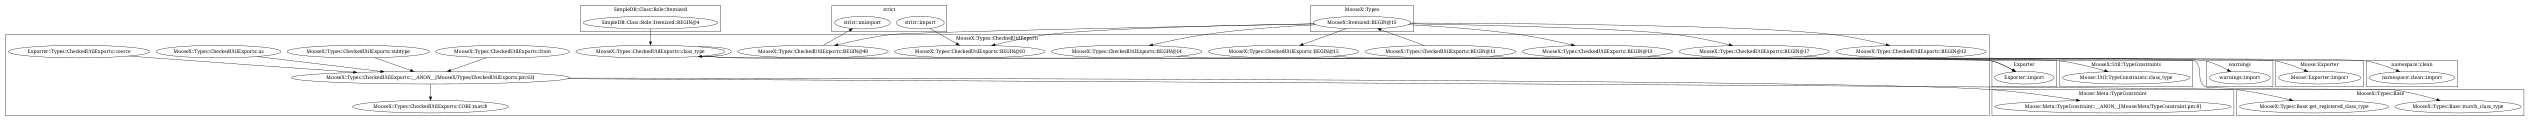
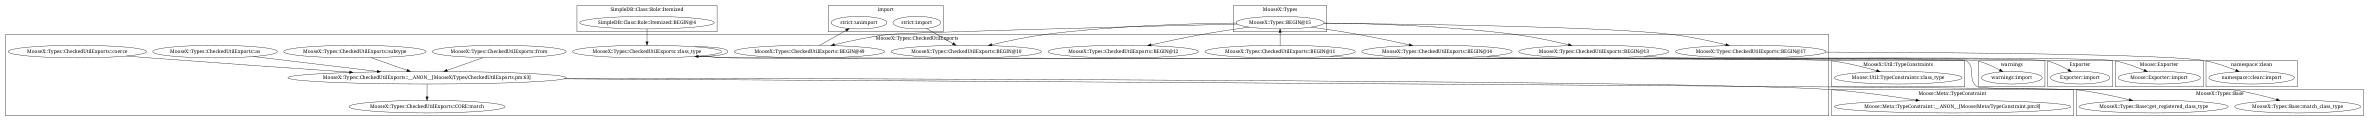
cluster "strict": label "strict" -> "import"
node "MooseX::Itemized::BEGIN@15": label "MooseX::Itemized::BEGIN@15" -> "MooseX::Types::BEGIN@15"
node "Exporter::Types::CheckedUtilExports::coerce": label "Exporter::Types::CheckedUtilExports::coerce" -> "MooseX::Types::CheckedUtilExports::coerce"
node "MooseX::Types::CheckedUtilExports::BEGIN@15": removed
